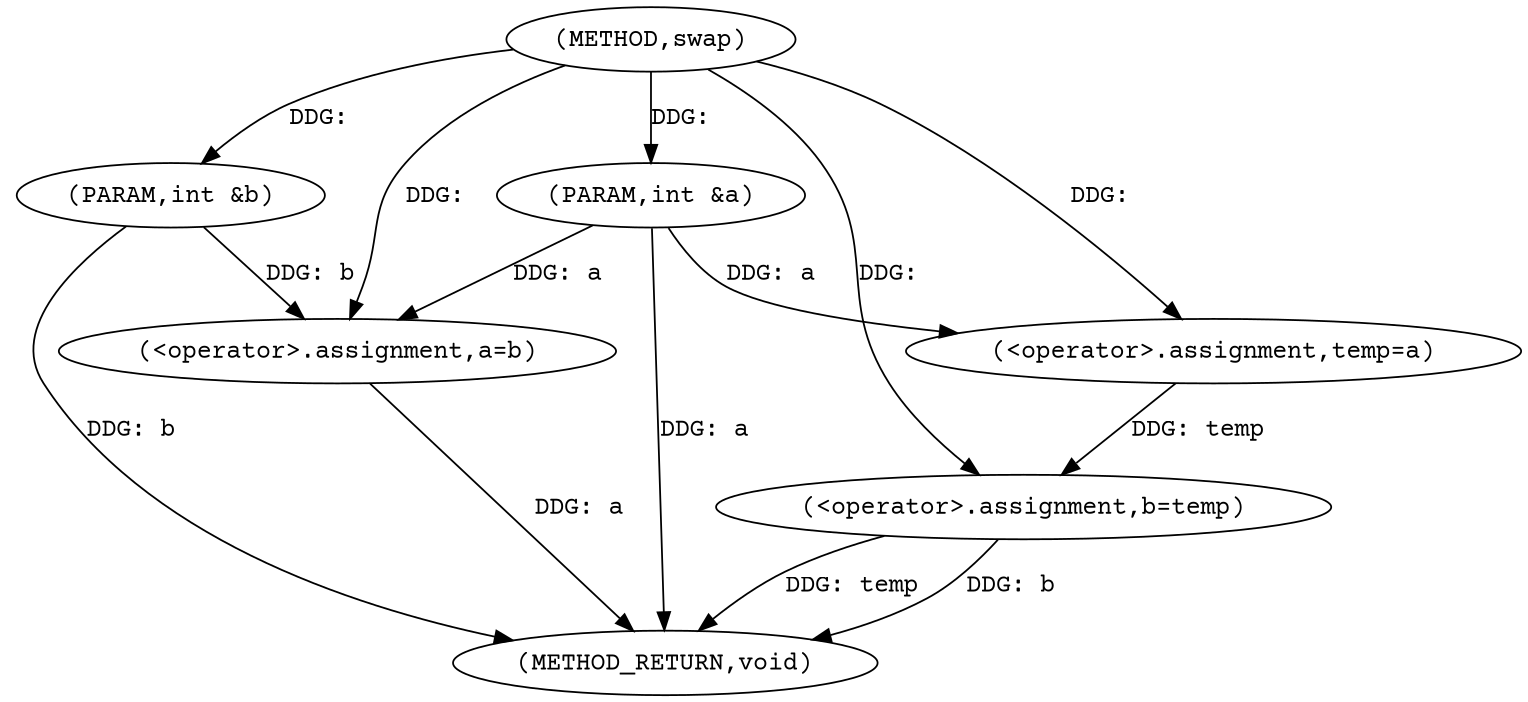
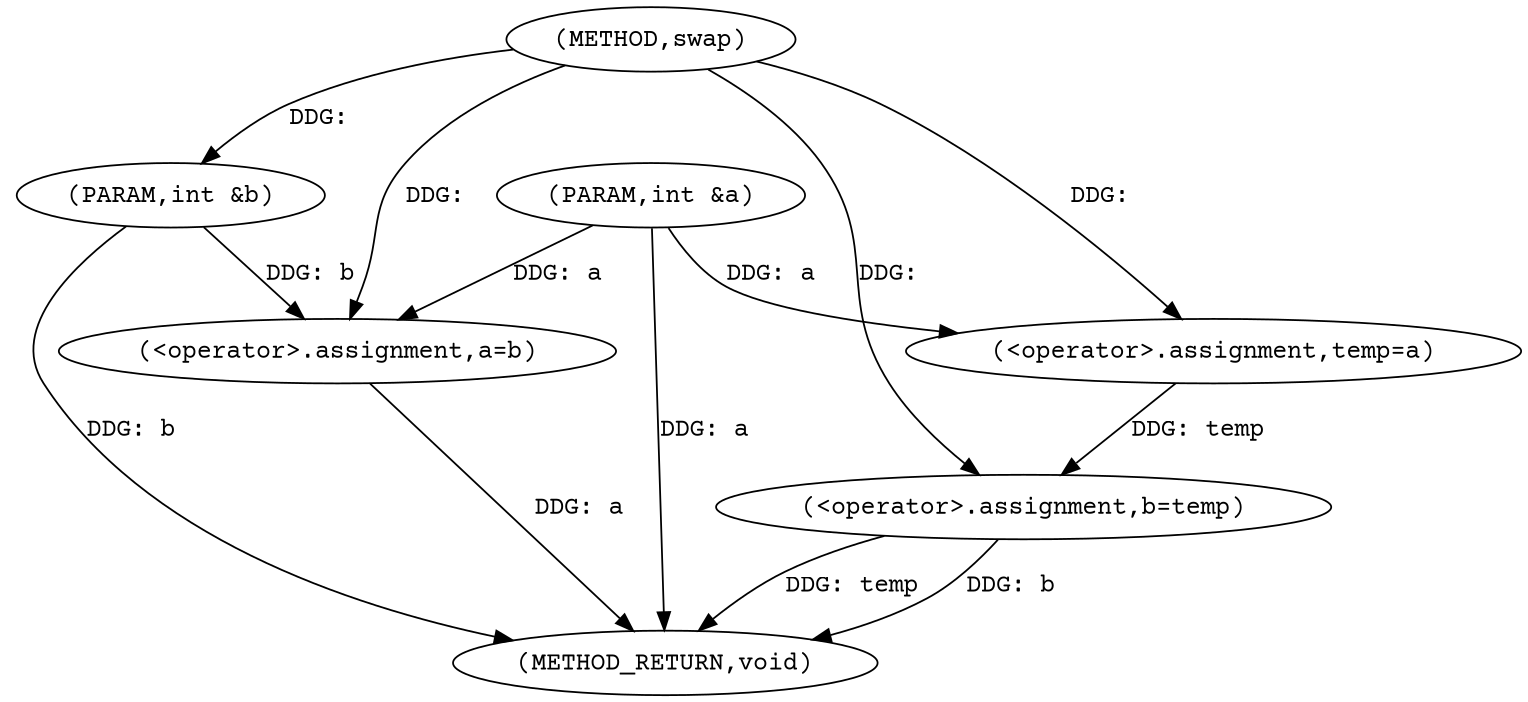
edge "(METHOD,swap)" -> "(PARAM,int &a)": removed, label "DDG:"
